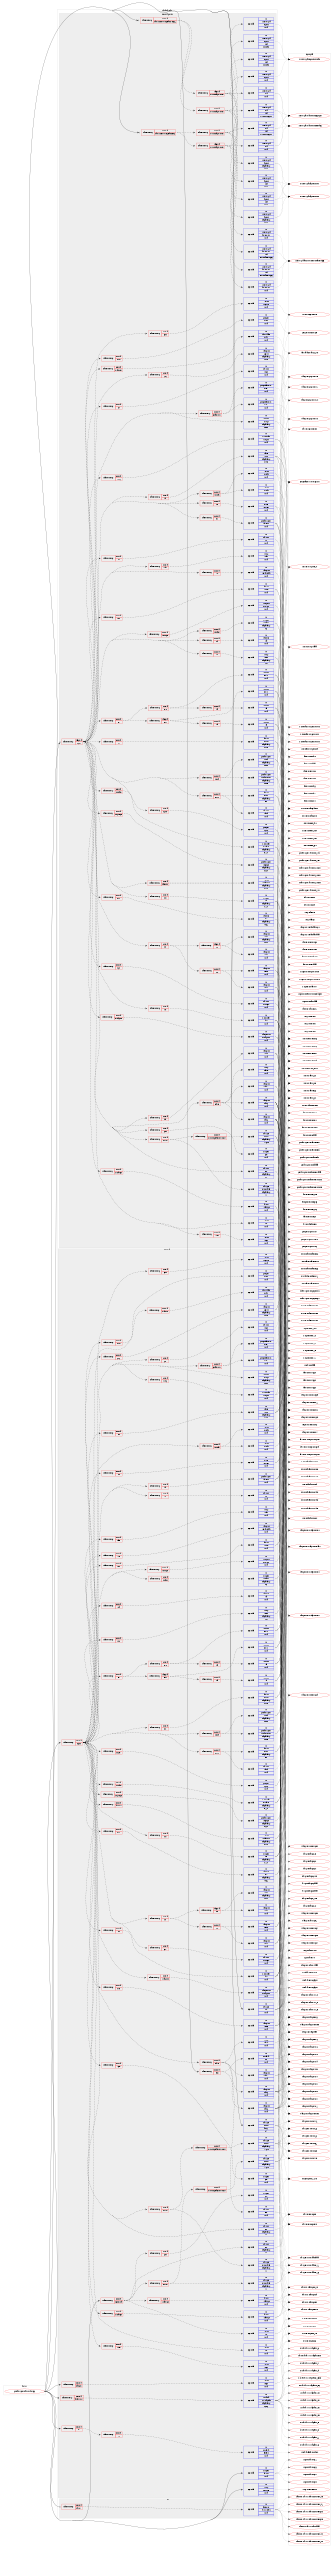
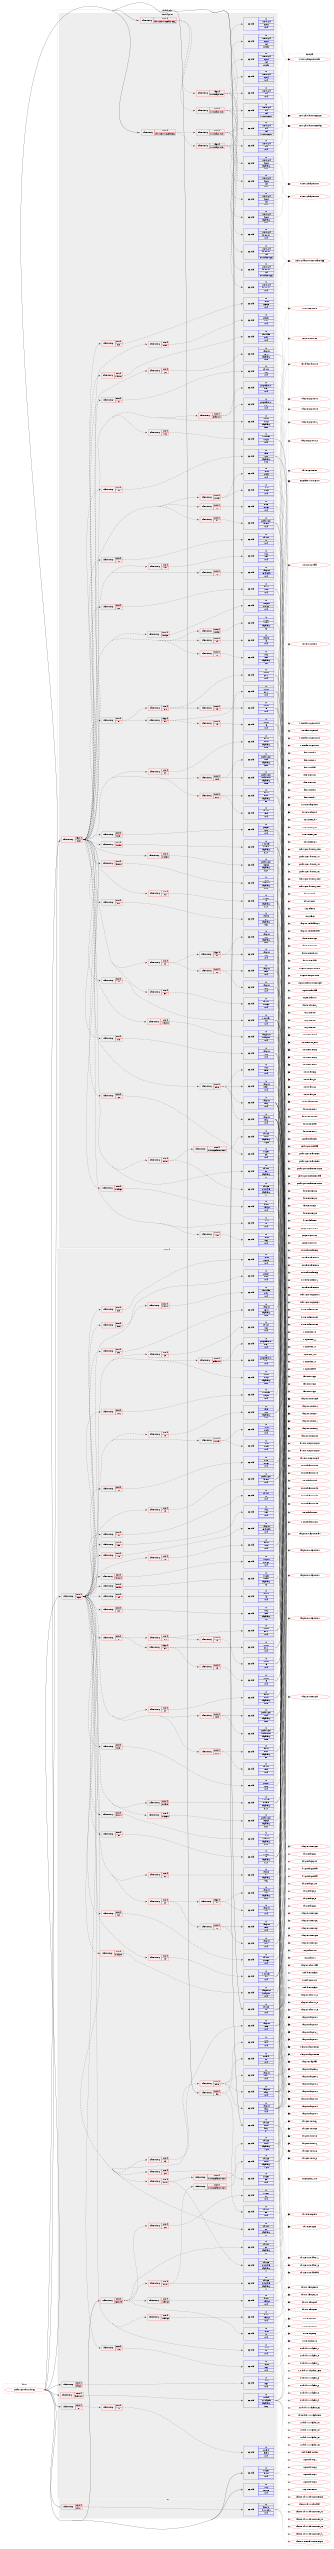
node "sys-apps/usbredir-0.7": label "sys-apps/usbredir-0.7" -> "dtc-apps/usbredir-0.7"
node "app-emulation/spice-0.13.90": label "app-emulation/spice-0.13.90" -> "app-dep/spice-0.13.90"
node "net-fabric/gnutls-3.5.15": label "net-fabric/gnutls-3.5.15" -> "net-libs/gnutls-3.5.15"
node "sys-cluster/glusterfs-3.12.2": added
node "sys-dev/dtc-9999": label "sys-dev/dtc-9999" -> "sys-apps/dtc-9999"
node "libcap-libs/libsdl2-2.0.6": label "libcap-libs/libsdl2-2.0.6" -> "media-libs/libsdl2-2.0.6"
node "media-libs/xen-1.6.34": label "media-libs/xen-1.6.34" -> "media-libs/libpng-1.6.34"
node "sasl/opengl-7.0": label "sasl/opengl-7.0" -> "virtual/opengl-7.0"
node "sec-policy/selinux-qemu-2.20170805-r2": label "sec-policy/selinux-qemu-2.20170805-r2" -> "sec-policy/libiscsi-qemu-2.20170805-r2"
